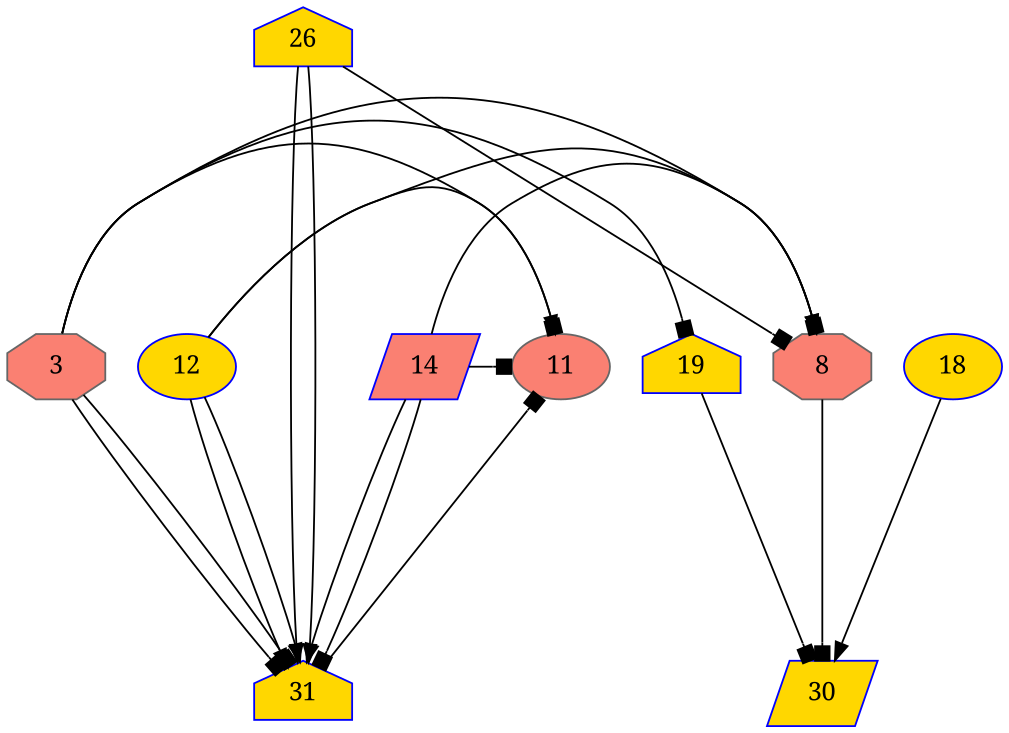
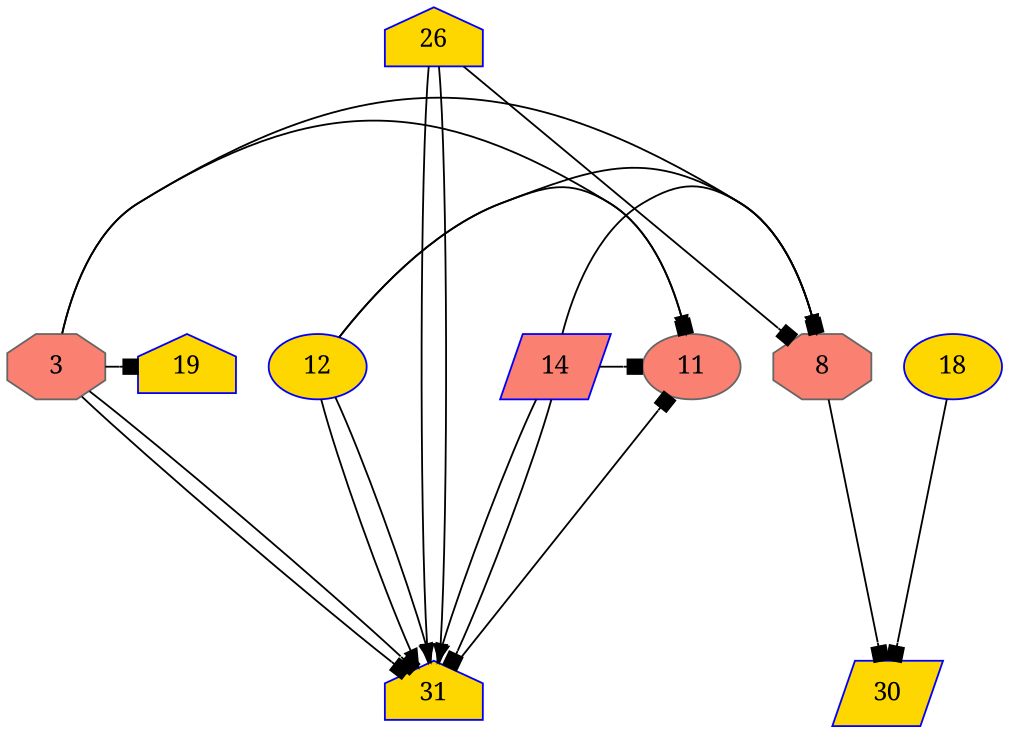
edge "19" -> "30": removed
edge "18" -> "30": arrowhead normal -> box
